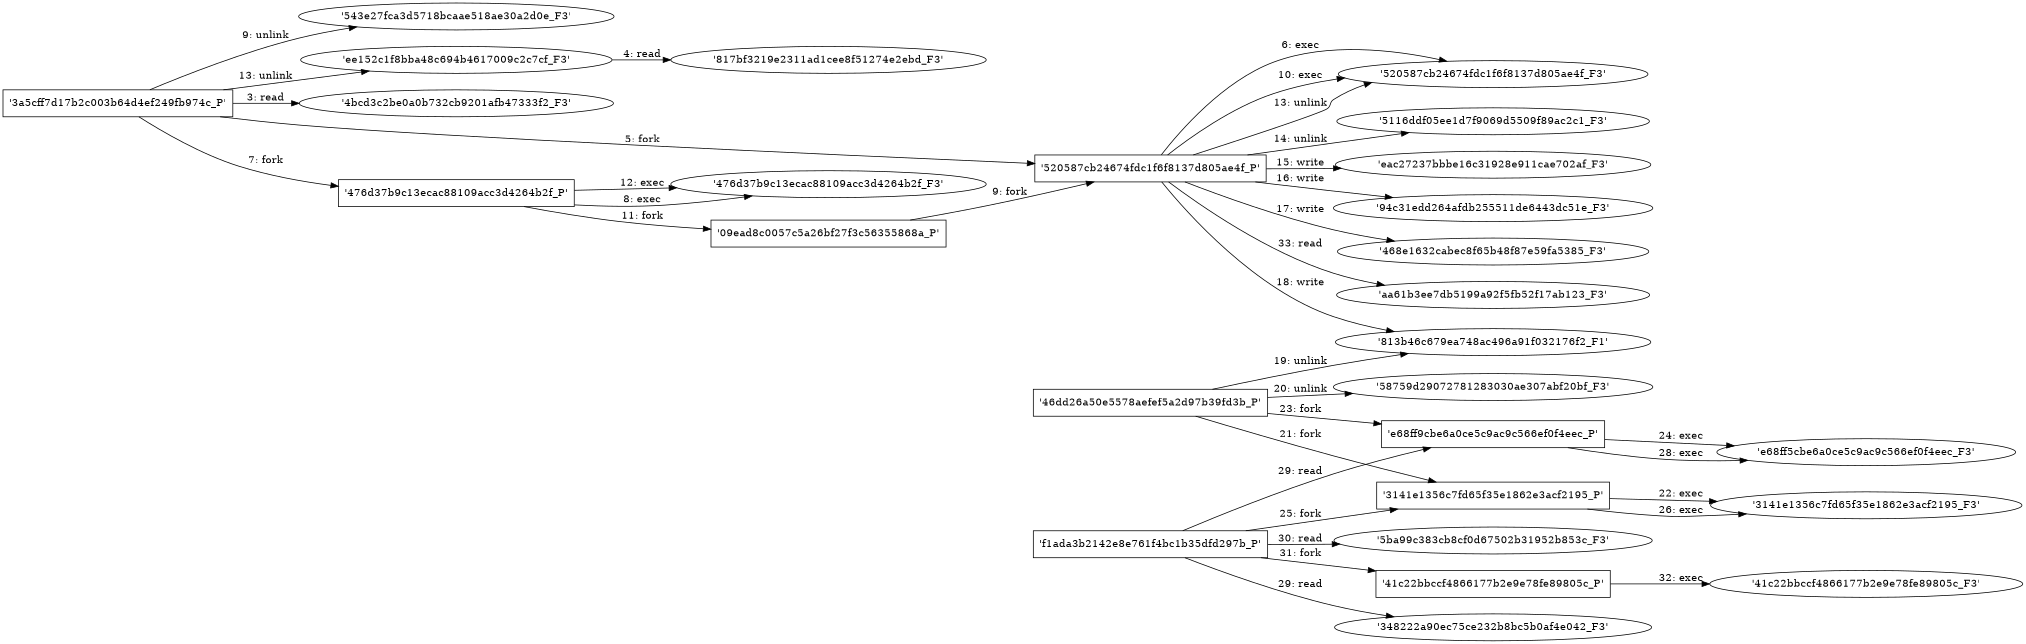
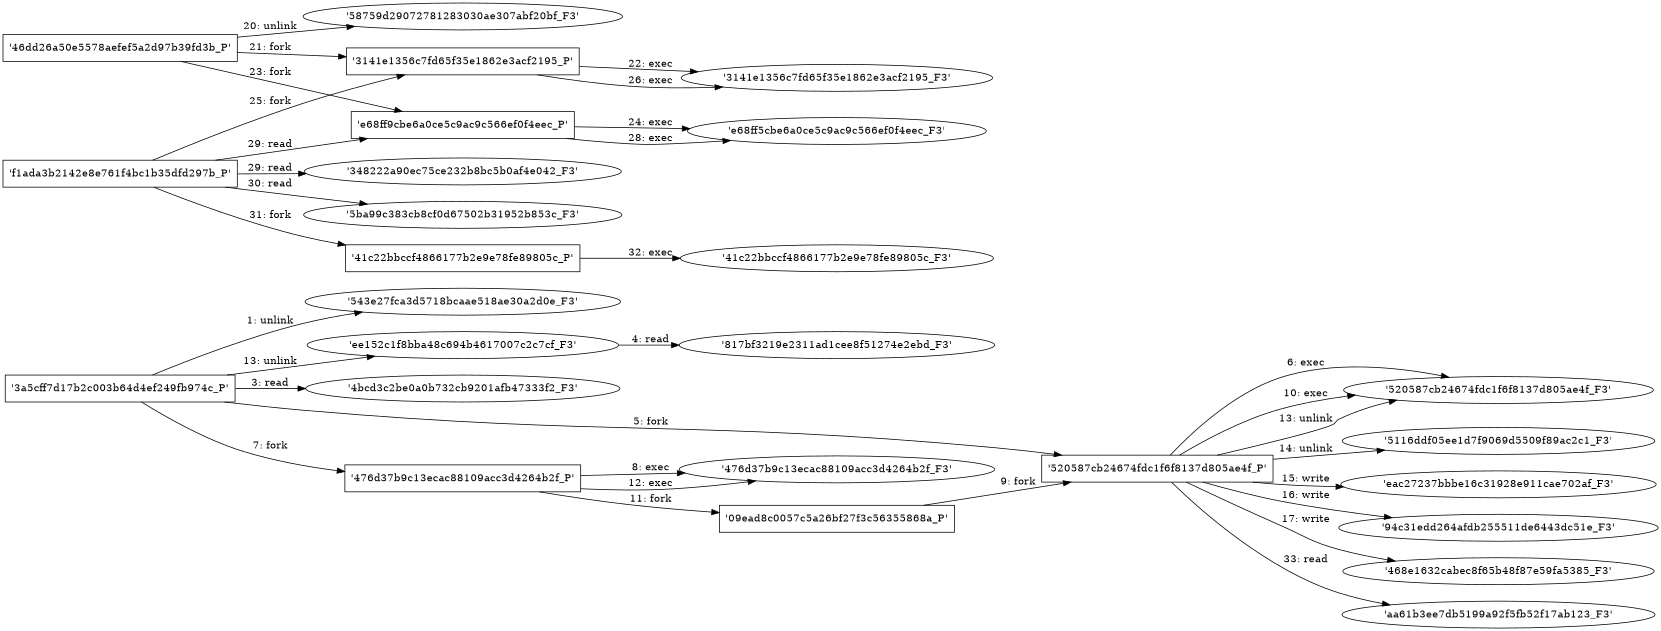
edge "'3a5cff7d17b2c003b64d4ef249fb974c_P'" -> "'543e27fca3d5718bcaae518ae30a2d0e_F3'": label "9: unlink" -> "1: unlink"
node "'ee152c1f8bba48c694b4617009c2c7cf_F3'": label "'ee152c1f8bba48c694b4617009c2c7cf_F3'" -> "'ee152c1f8bba48c694b4617007c2c7cf_F3'"
node "'813b46c679ea748ac496a91f032176f2_F1'": removed
